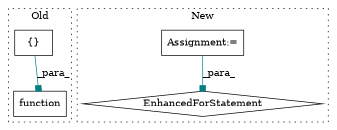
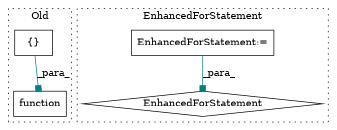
cluster "New": label "New" -> "EnhancedForStatement"
node "Assignment:=": label "Assignment:=" -> "EnhancedForStatement:="
